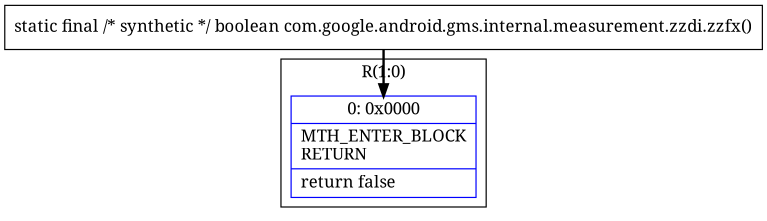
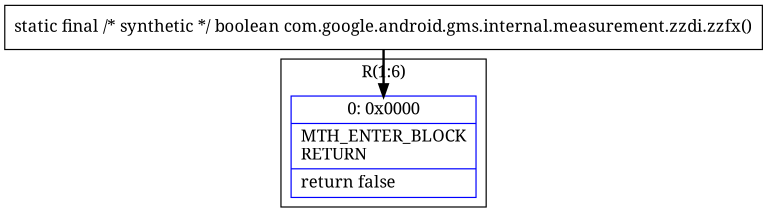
cluster "R(1:0)": label "R(1:0)" -> "R(1:6)"
